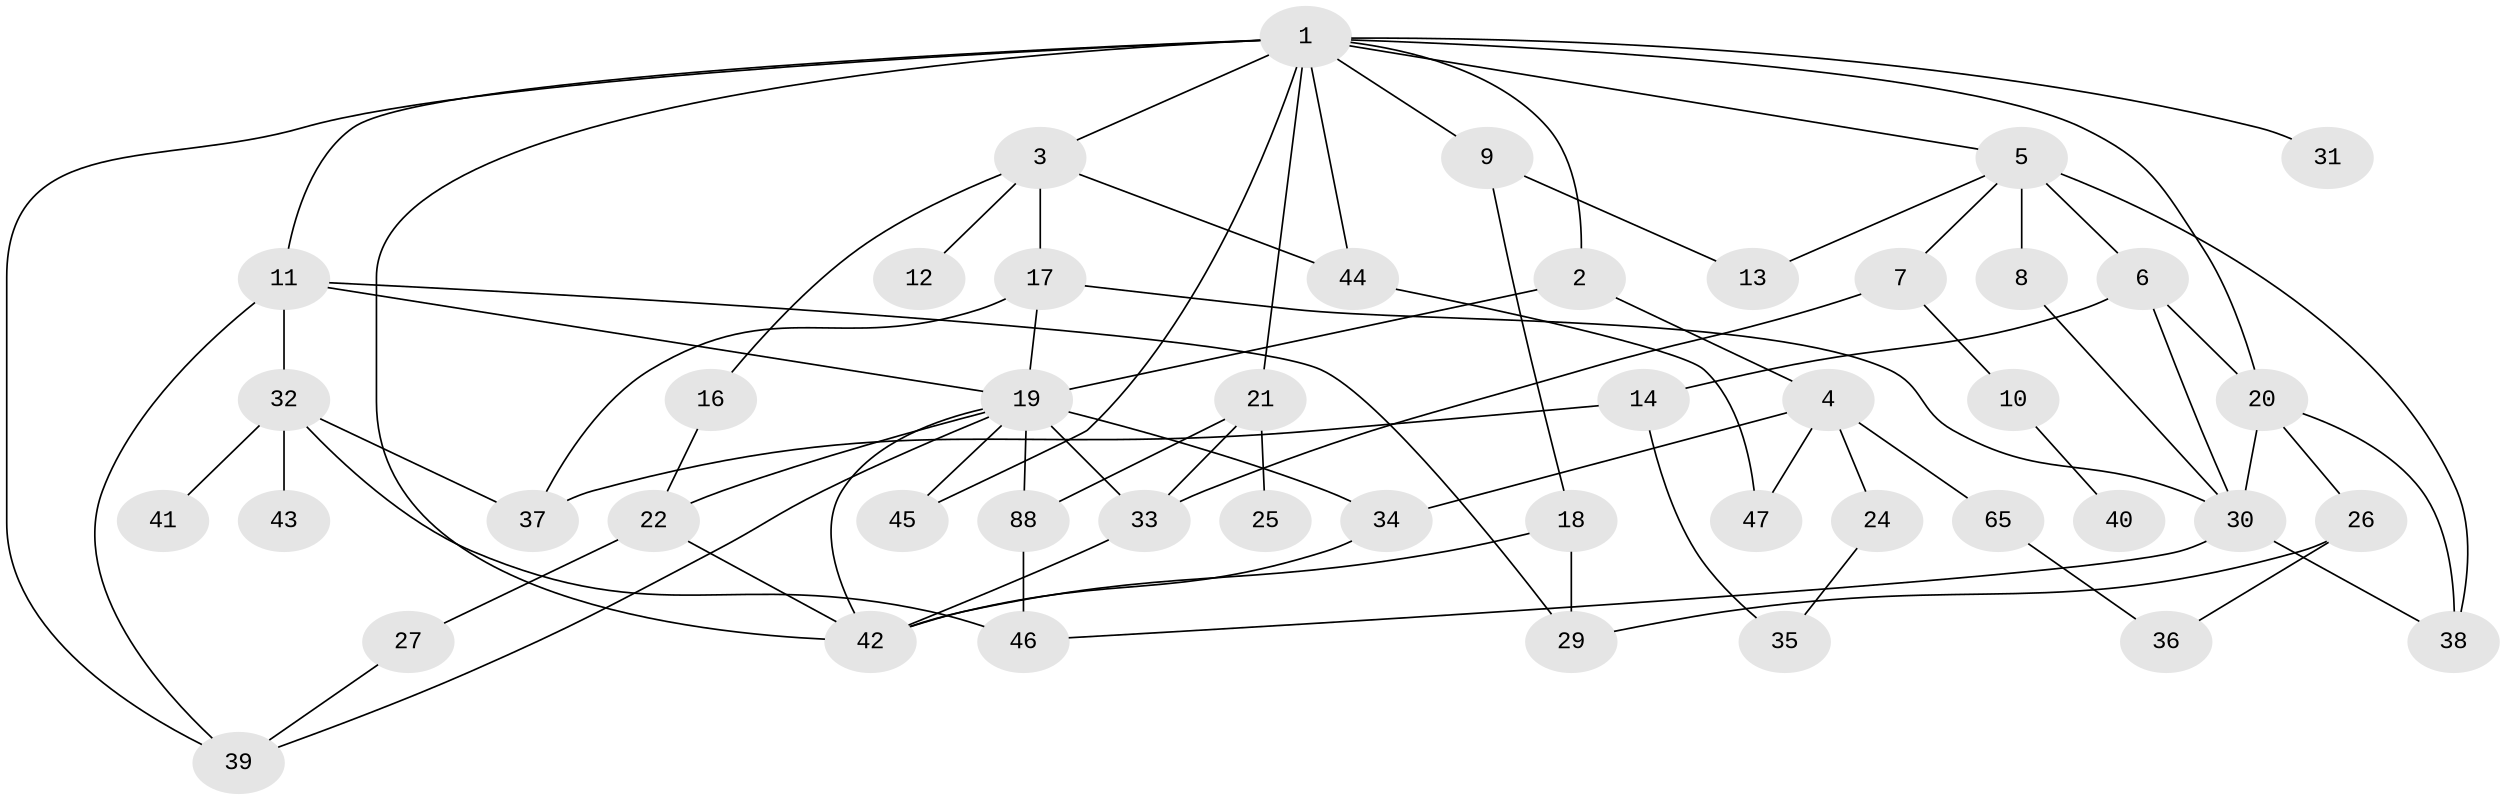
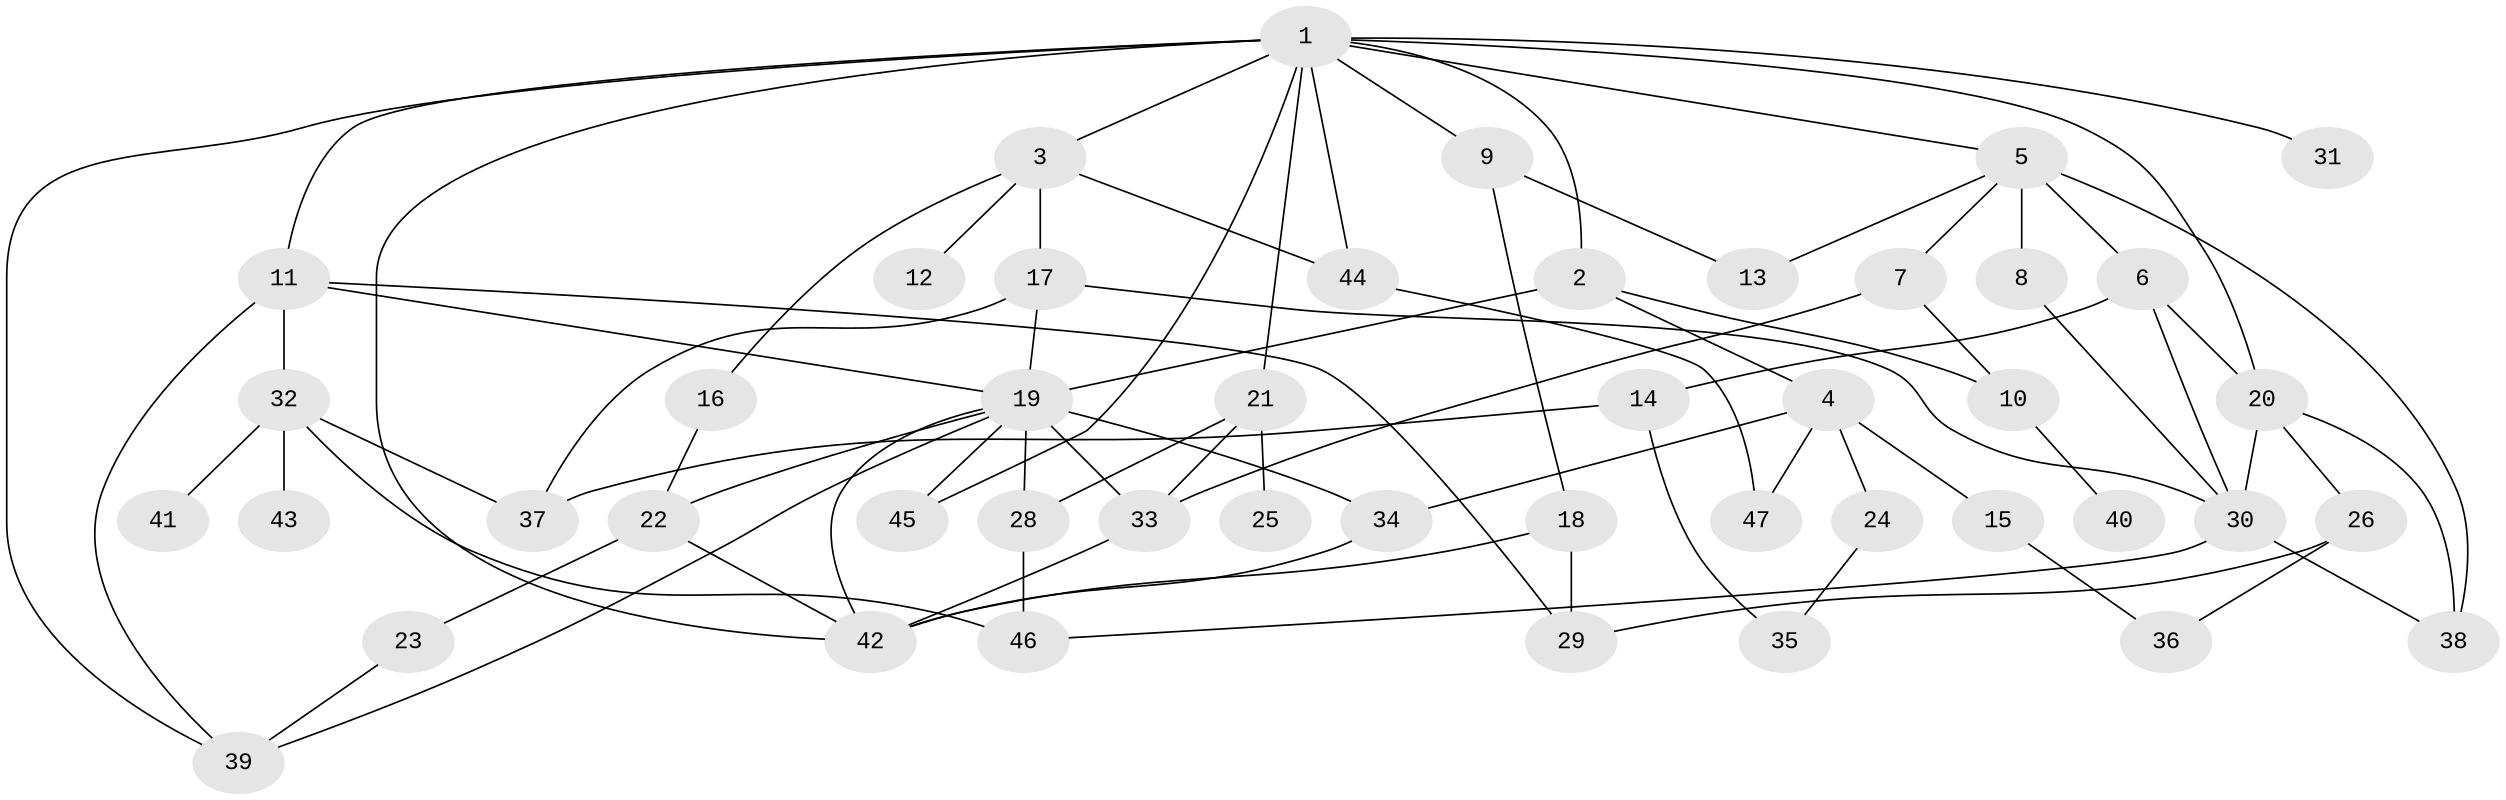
edge "2" -- "10": added
node "88": label "88" -> "28"
node "65": label "65" -> "15"
node "27": label "27" -> "23"
